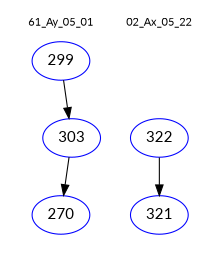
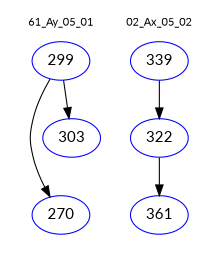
cluster "02_Ax_05_22": label "02_Ax_05_22" -> "02_Ax_05_02"
node "339": added
edge "303" -> "270": now "299" -> "270"
node "321": label "321" -> "361"
